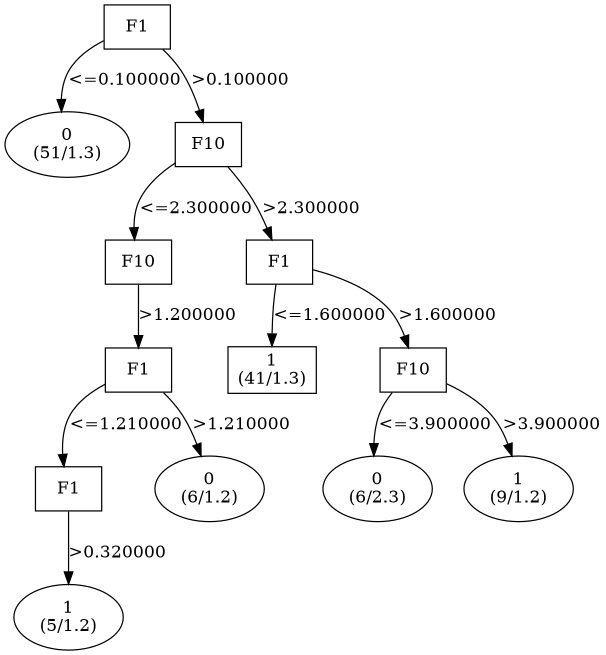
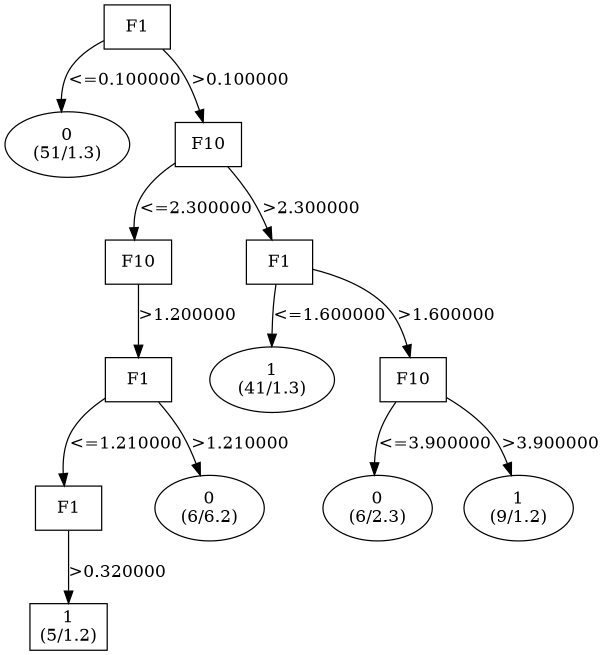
node "1 (41/1.3)": shape box -> ellipse
node "0 (6/1.2)": label "0 (6/1.2)" -> "0 (6/6.2)"
node "1 (5/1.2)": shape ellipse -> box
